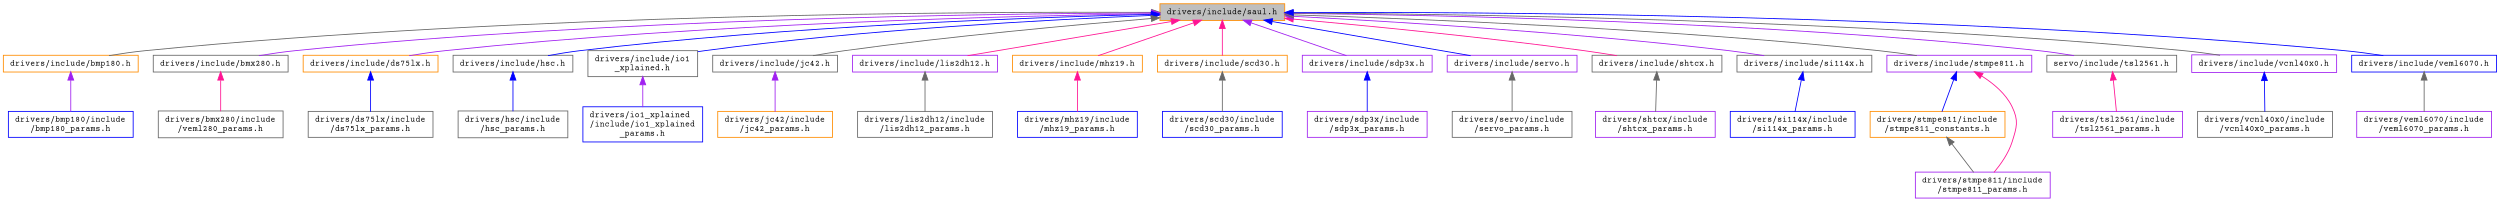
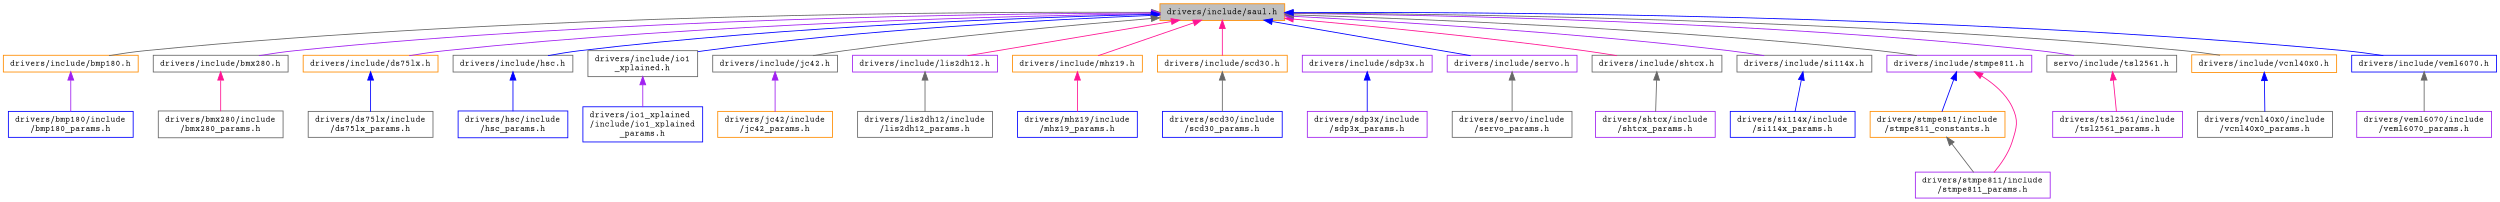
edge "drivers/include/sdp3x.h" -> "drivers/include/saul.h": removed
node "drivers/include/vcnl40x0.h": color purple -> darkorange
node "drivers/bmx280/include /veml280_params.h": label "drivers/bmx280/include /veml280_params.h" -> "drivers/bmx280/include /bmx280_params.h"
node "drivers/hsc/include /hsc_params.h": color gray40 -> blue
